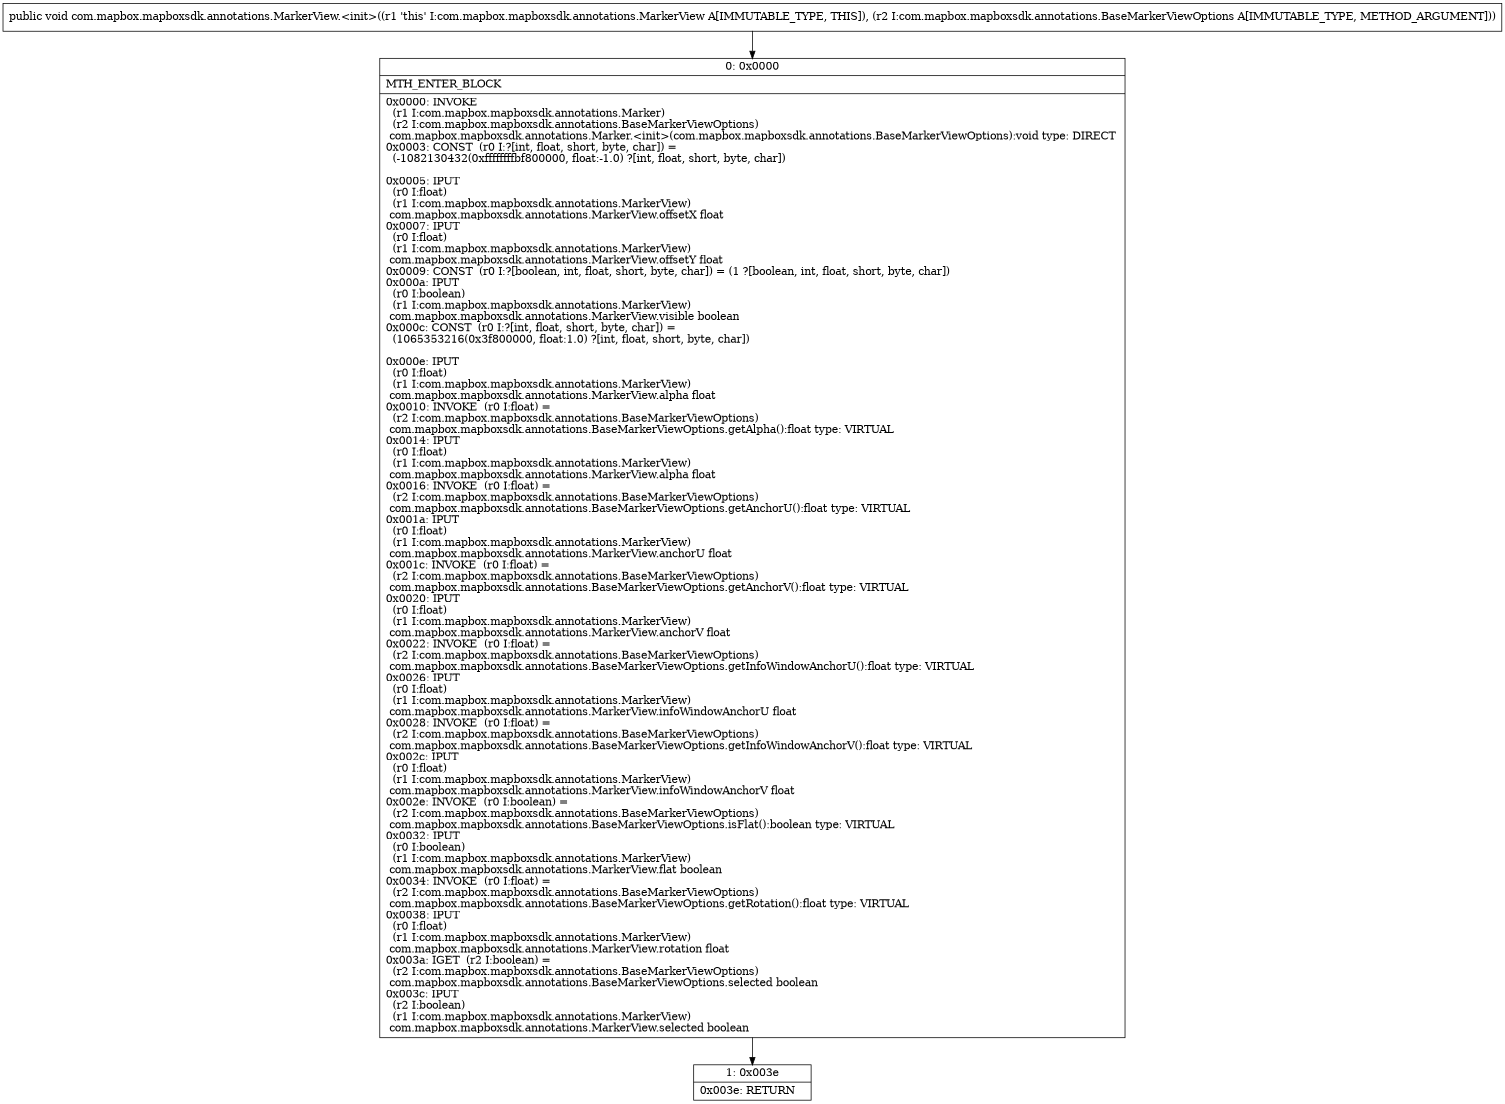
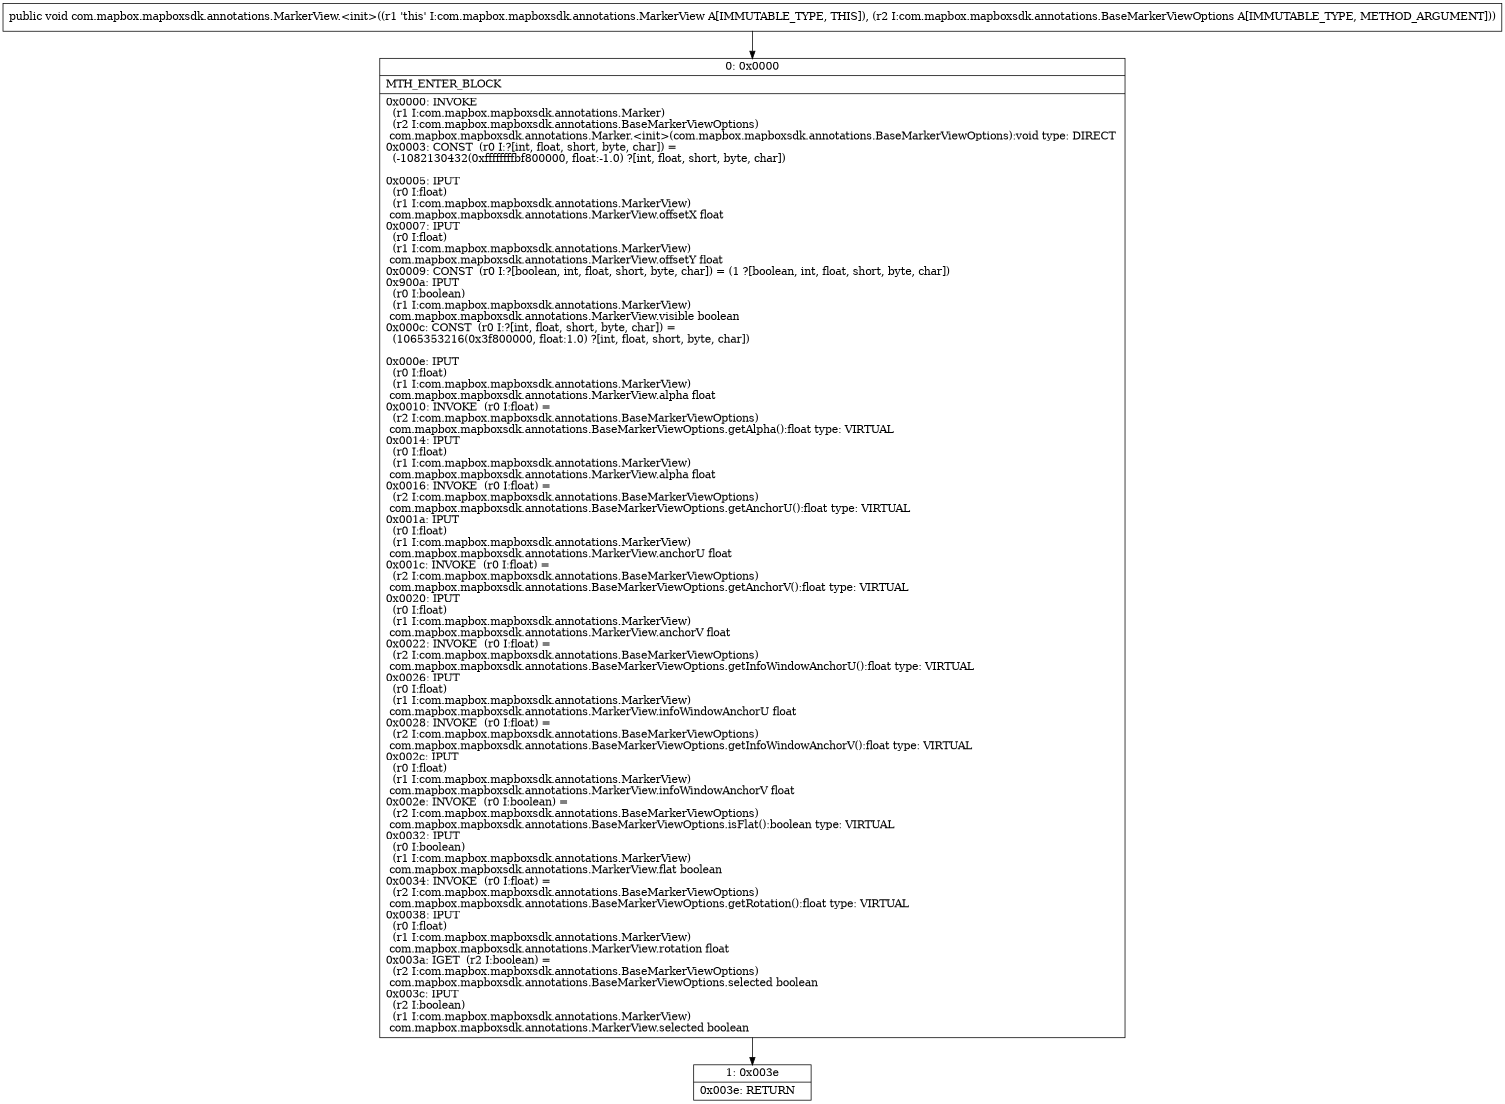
node "0: 0x0000": text "0x000a: IPUT" -> "0x900a: IPUT"
